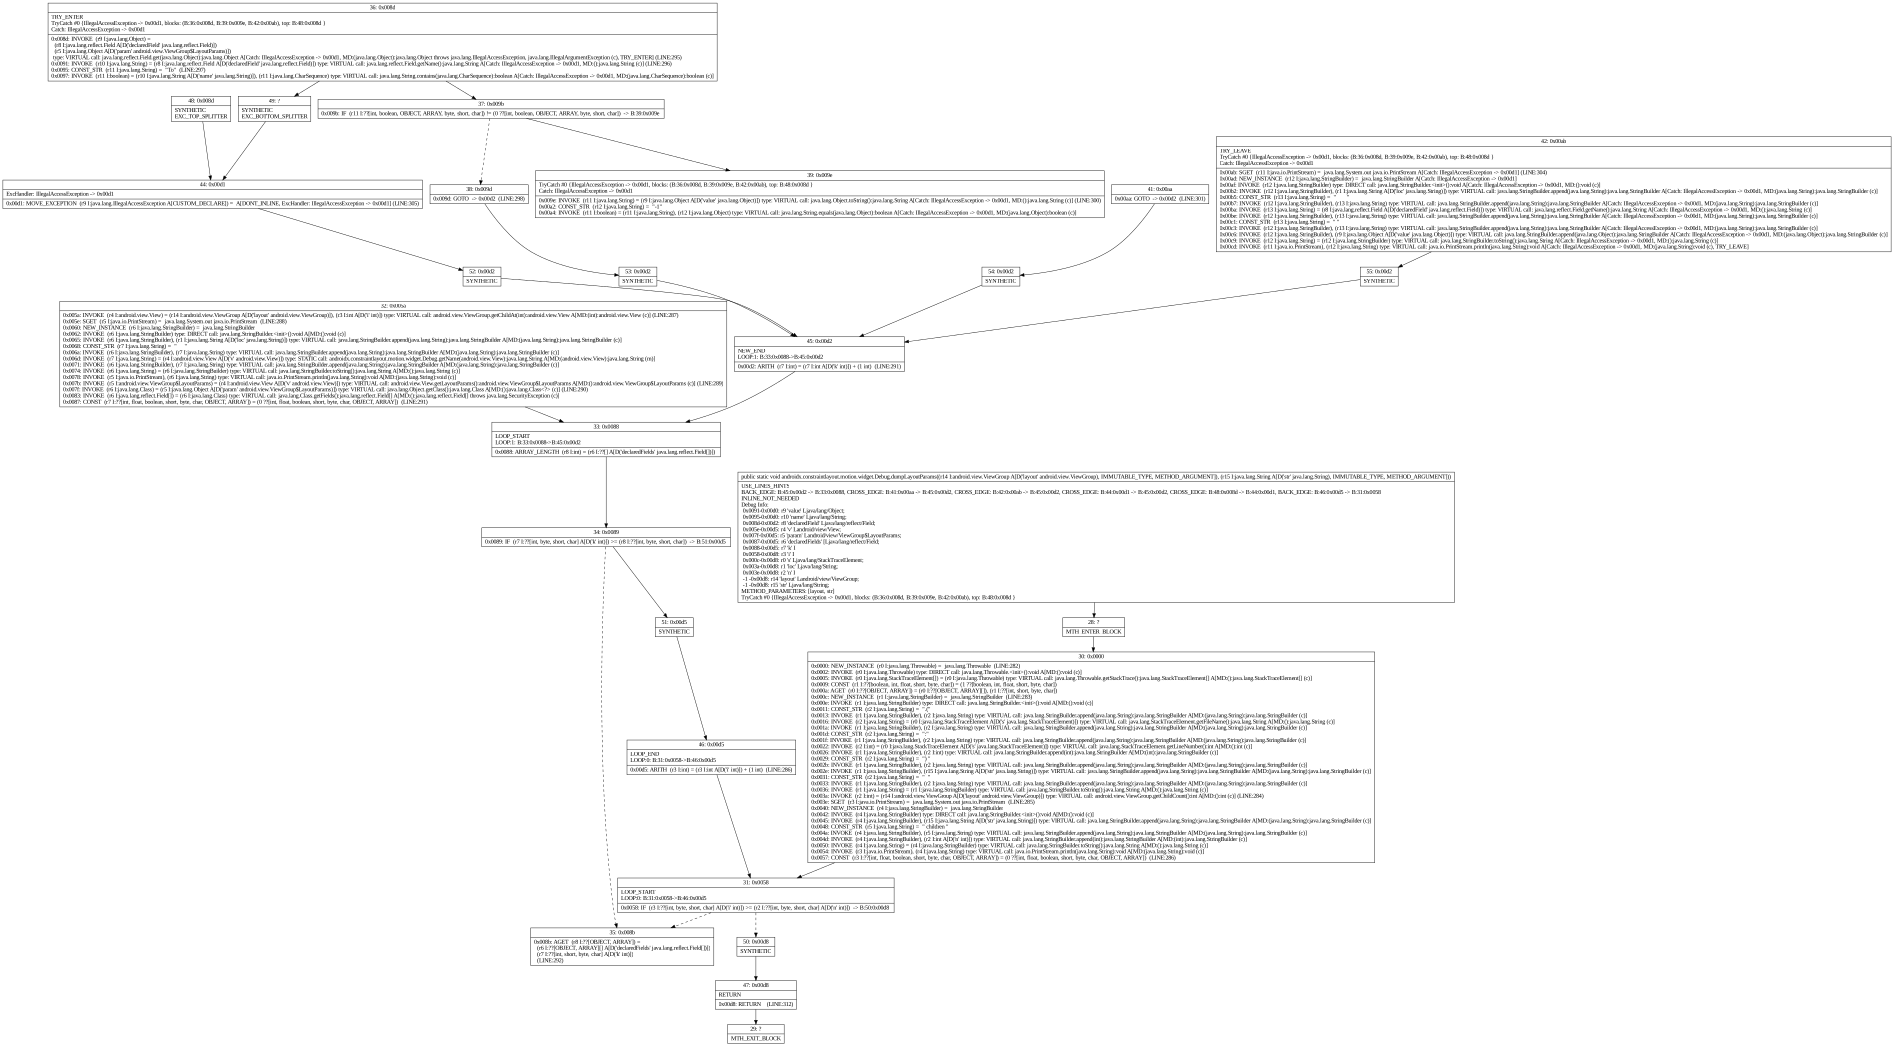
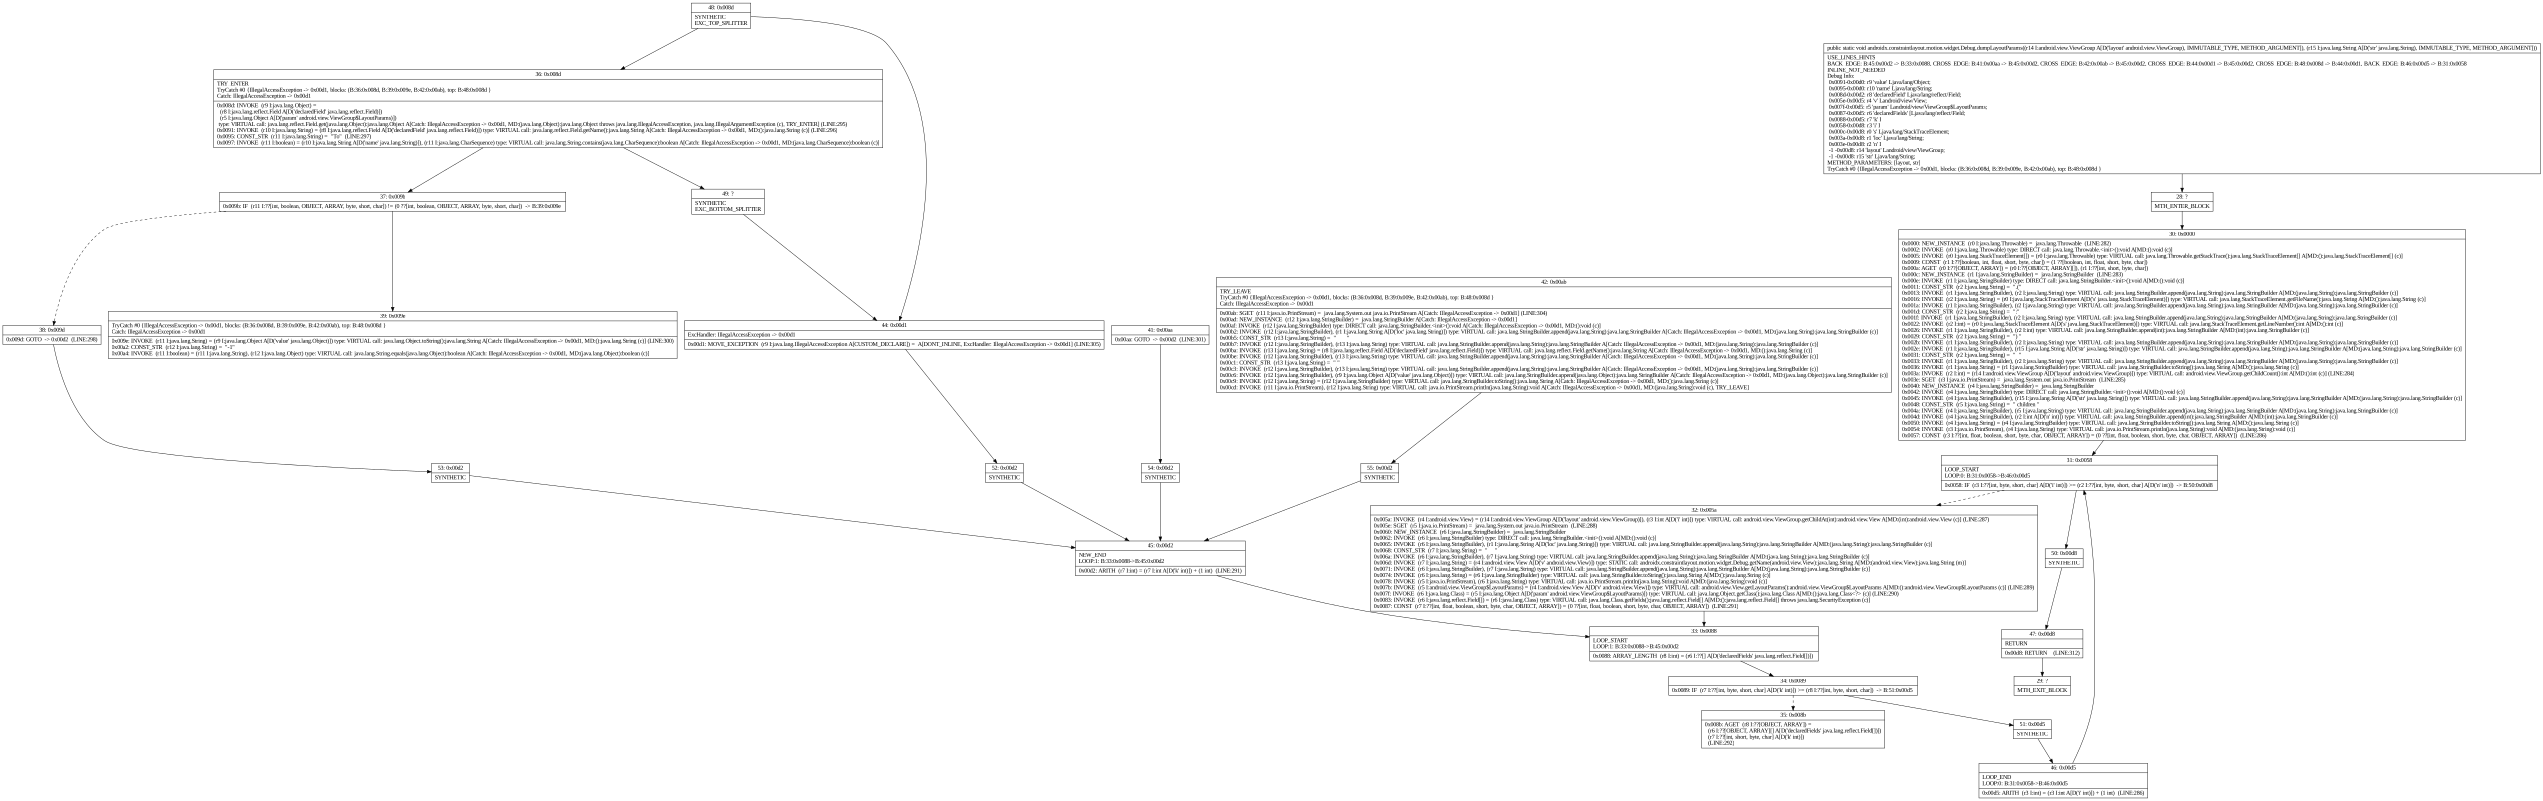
edge "48: 0x008d" -> "36: 0x008d": added
edge "31: 0x0058" -> "35: 0x008b": now "31: 0x0058" -> "32: 0x005a"
edge "31: 0x0058" -> "50: 0x00d8": style dashed -> solid
